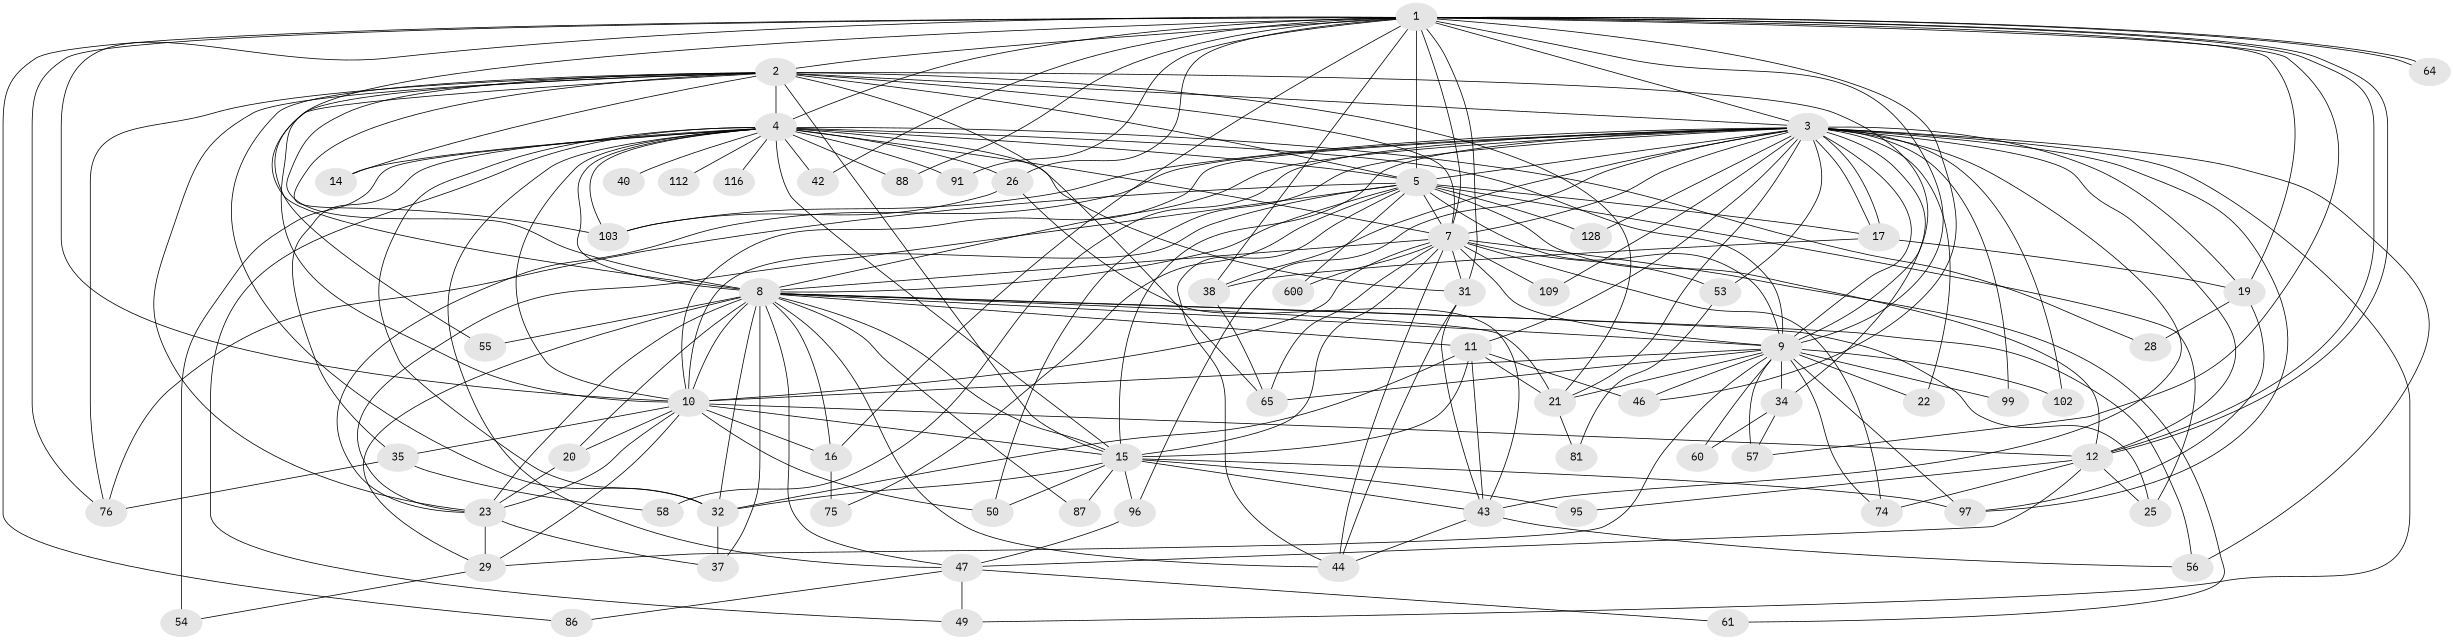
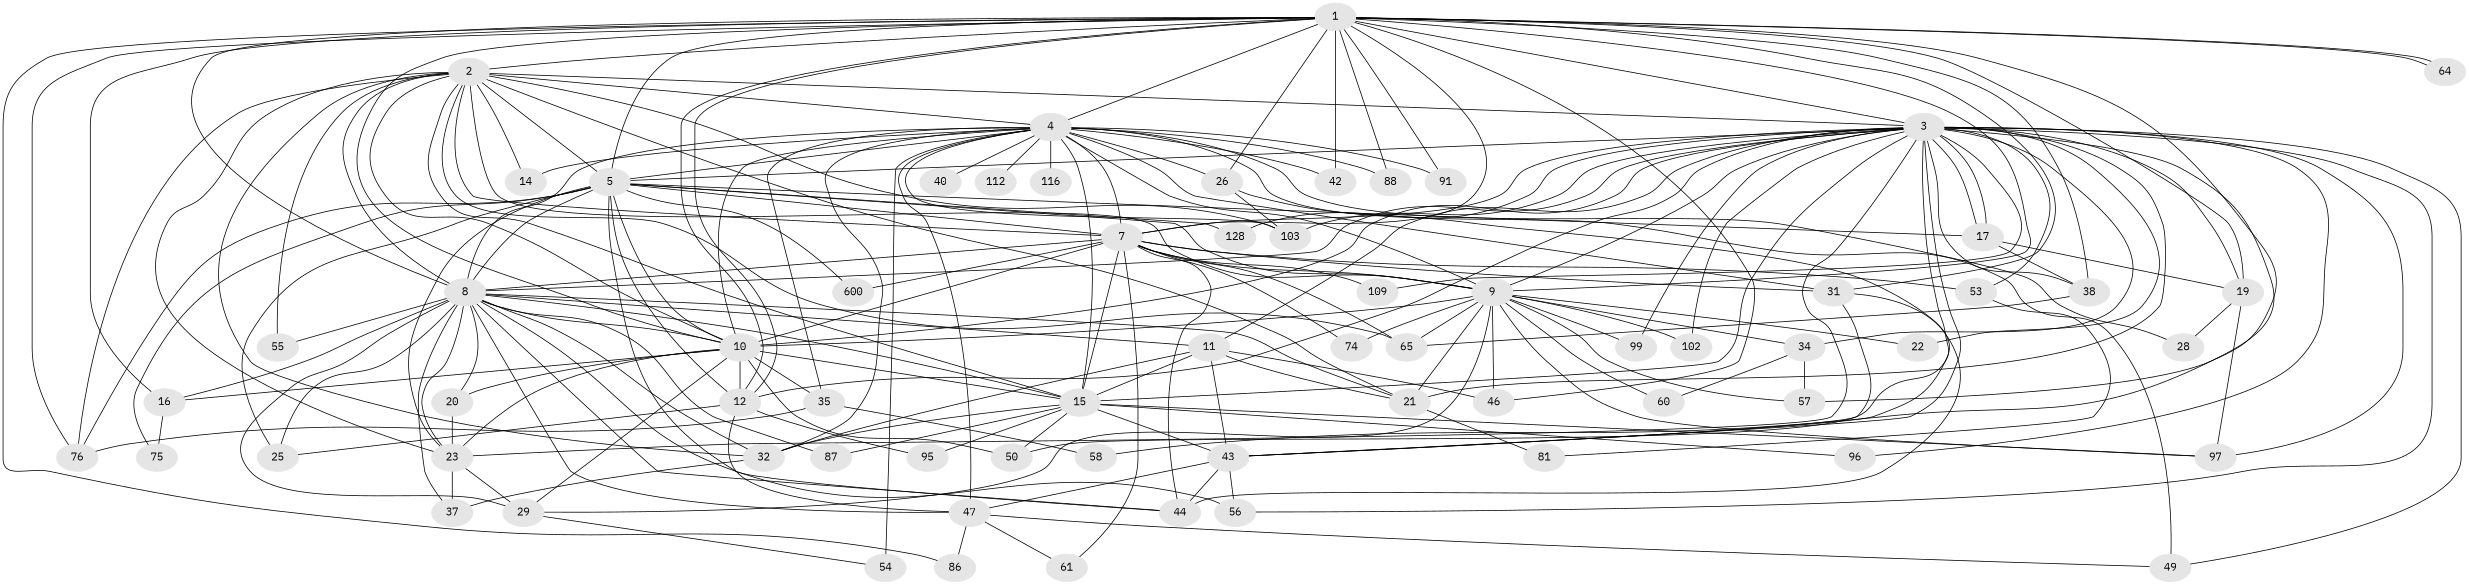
edge "8" -- "9": removed
edge "12" -- "74": removed
edge "96" -- "47": now "43" -- "47"
